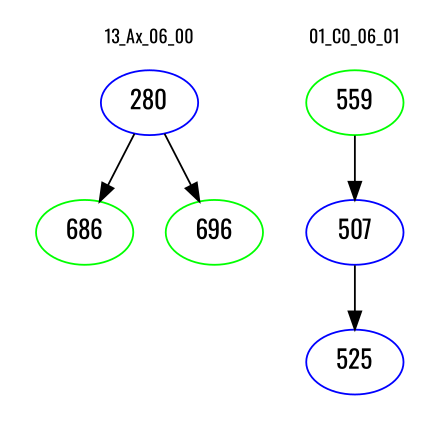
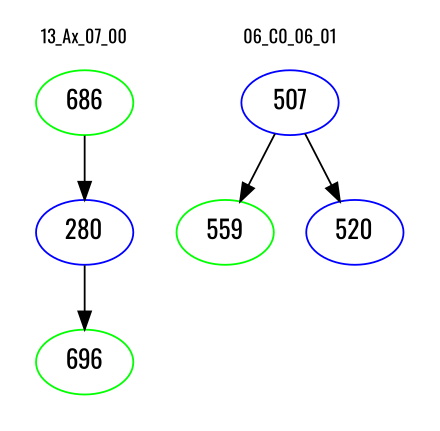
cluster "13_Ax_06_00": label "13_Ax_06_00" -> "13_Ax_07_00"
cluster "01_C0_06_01": label "01_C0_06_01" -> "06_C0_06_01"
edge "280" -> "686": reversed
edge "559" -> "507": reversed
node "525": label "525" -> "520"
